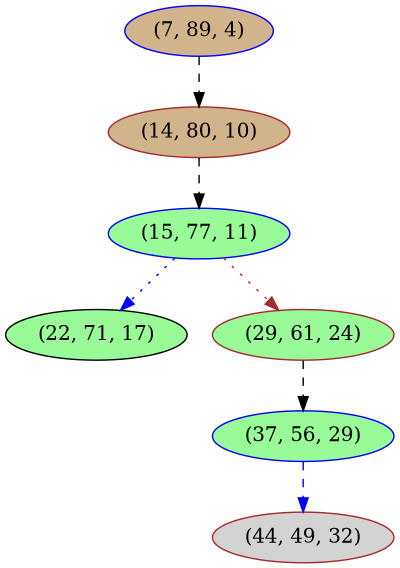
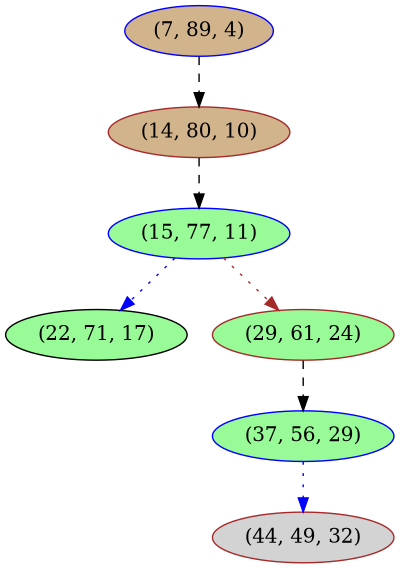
edge "(37, 56, 29)" -> "(44, 49, 32)": style dashed -> dotted
